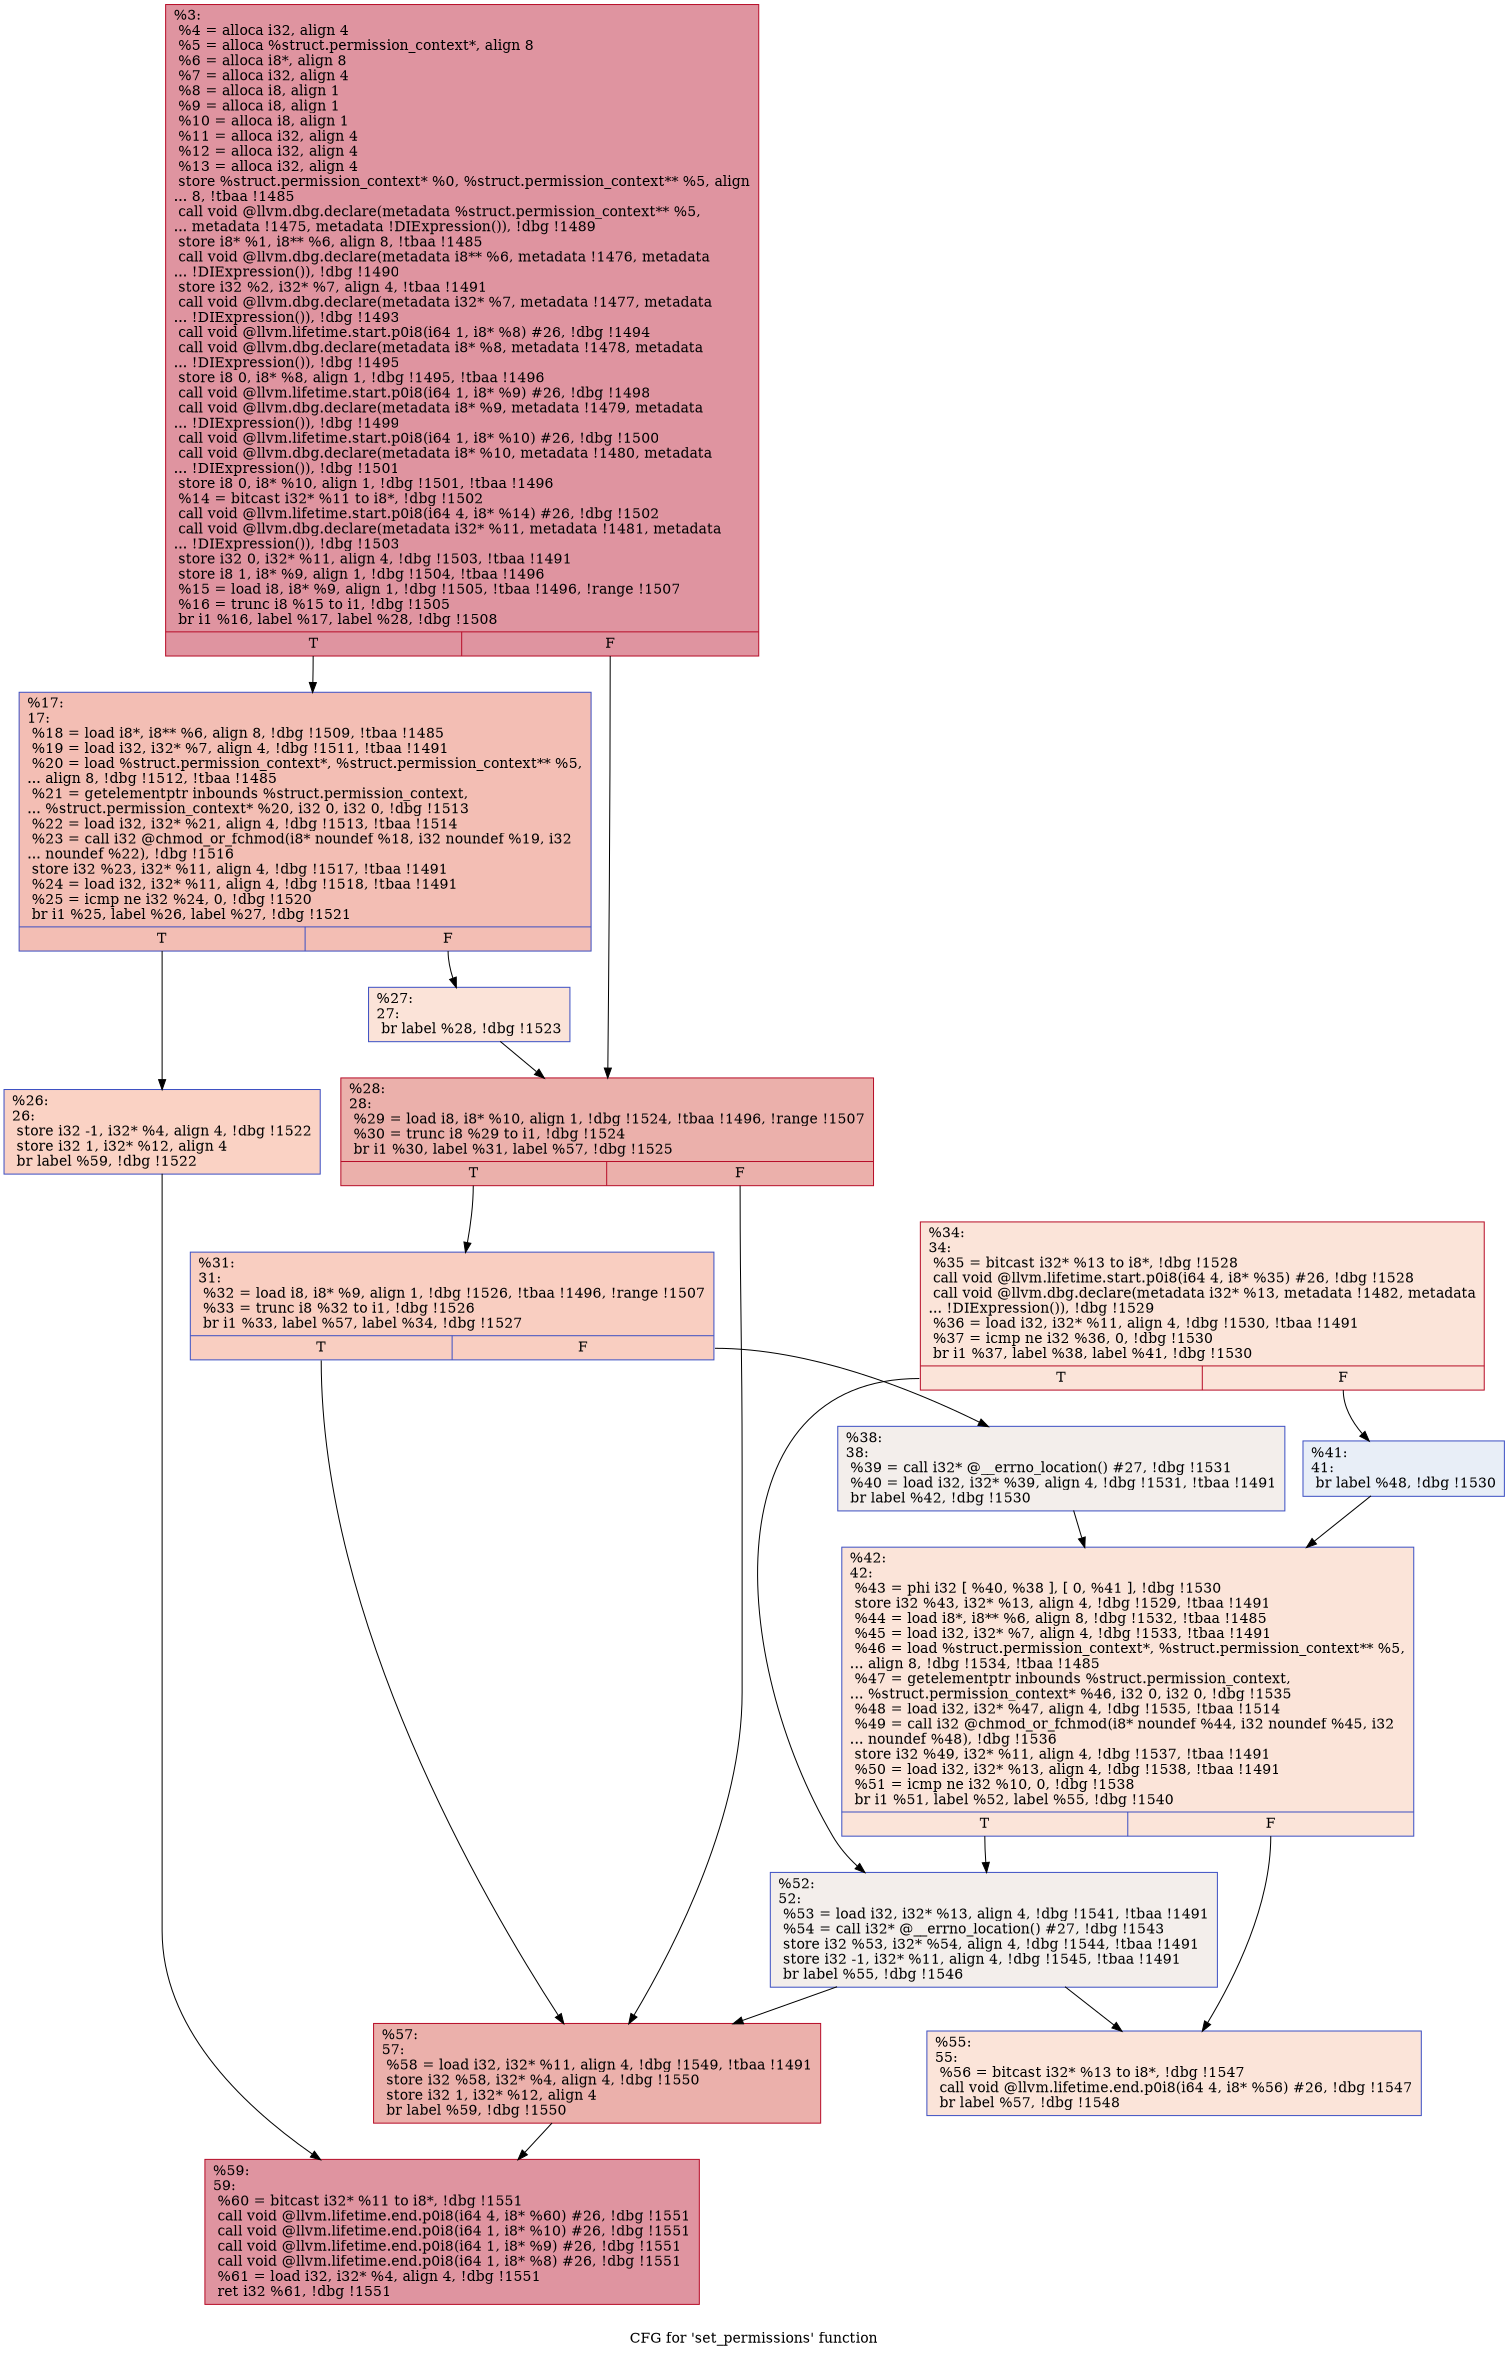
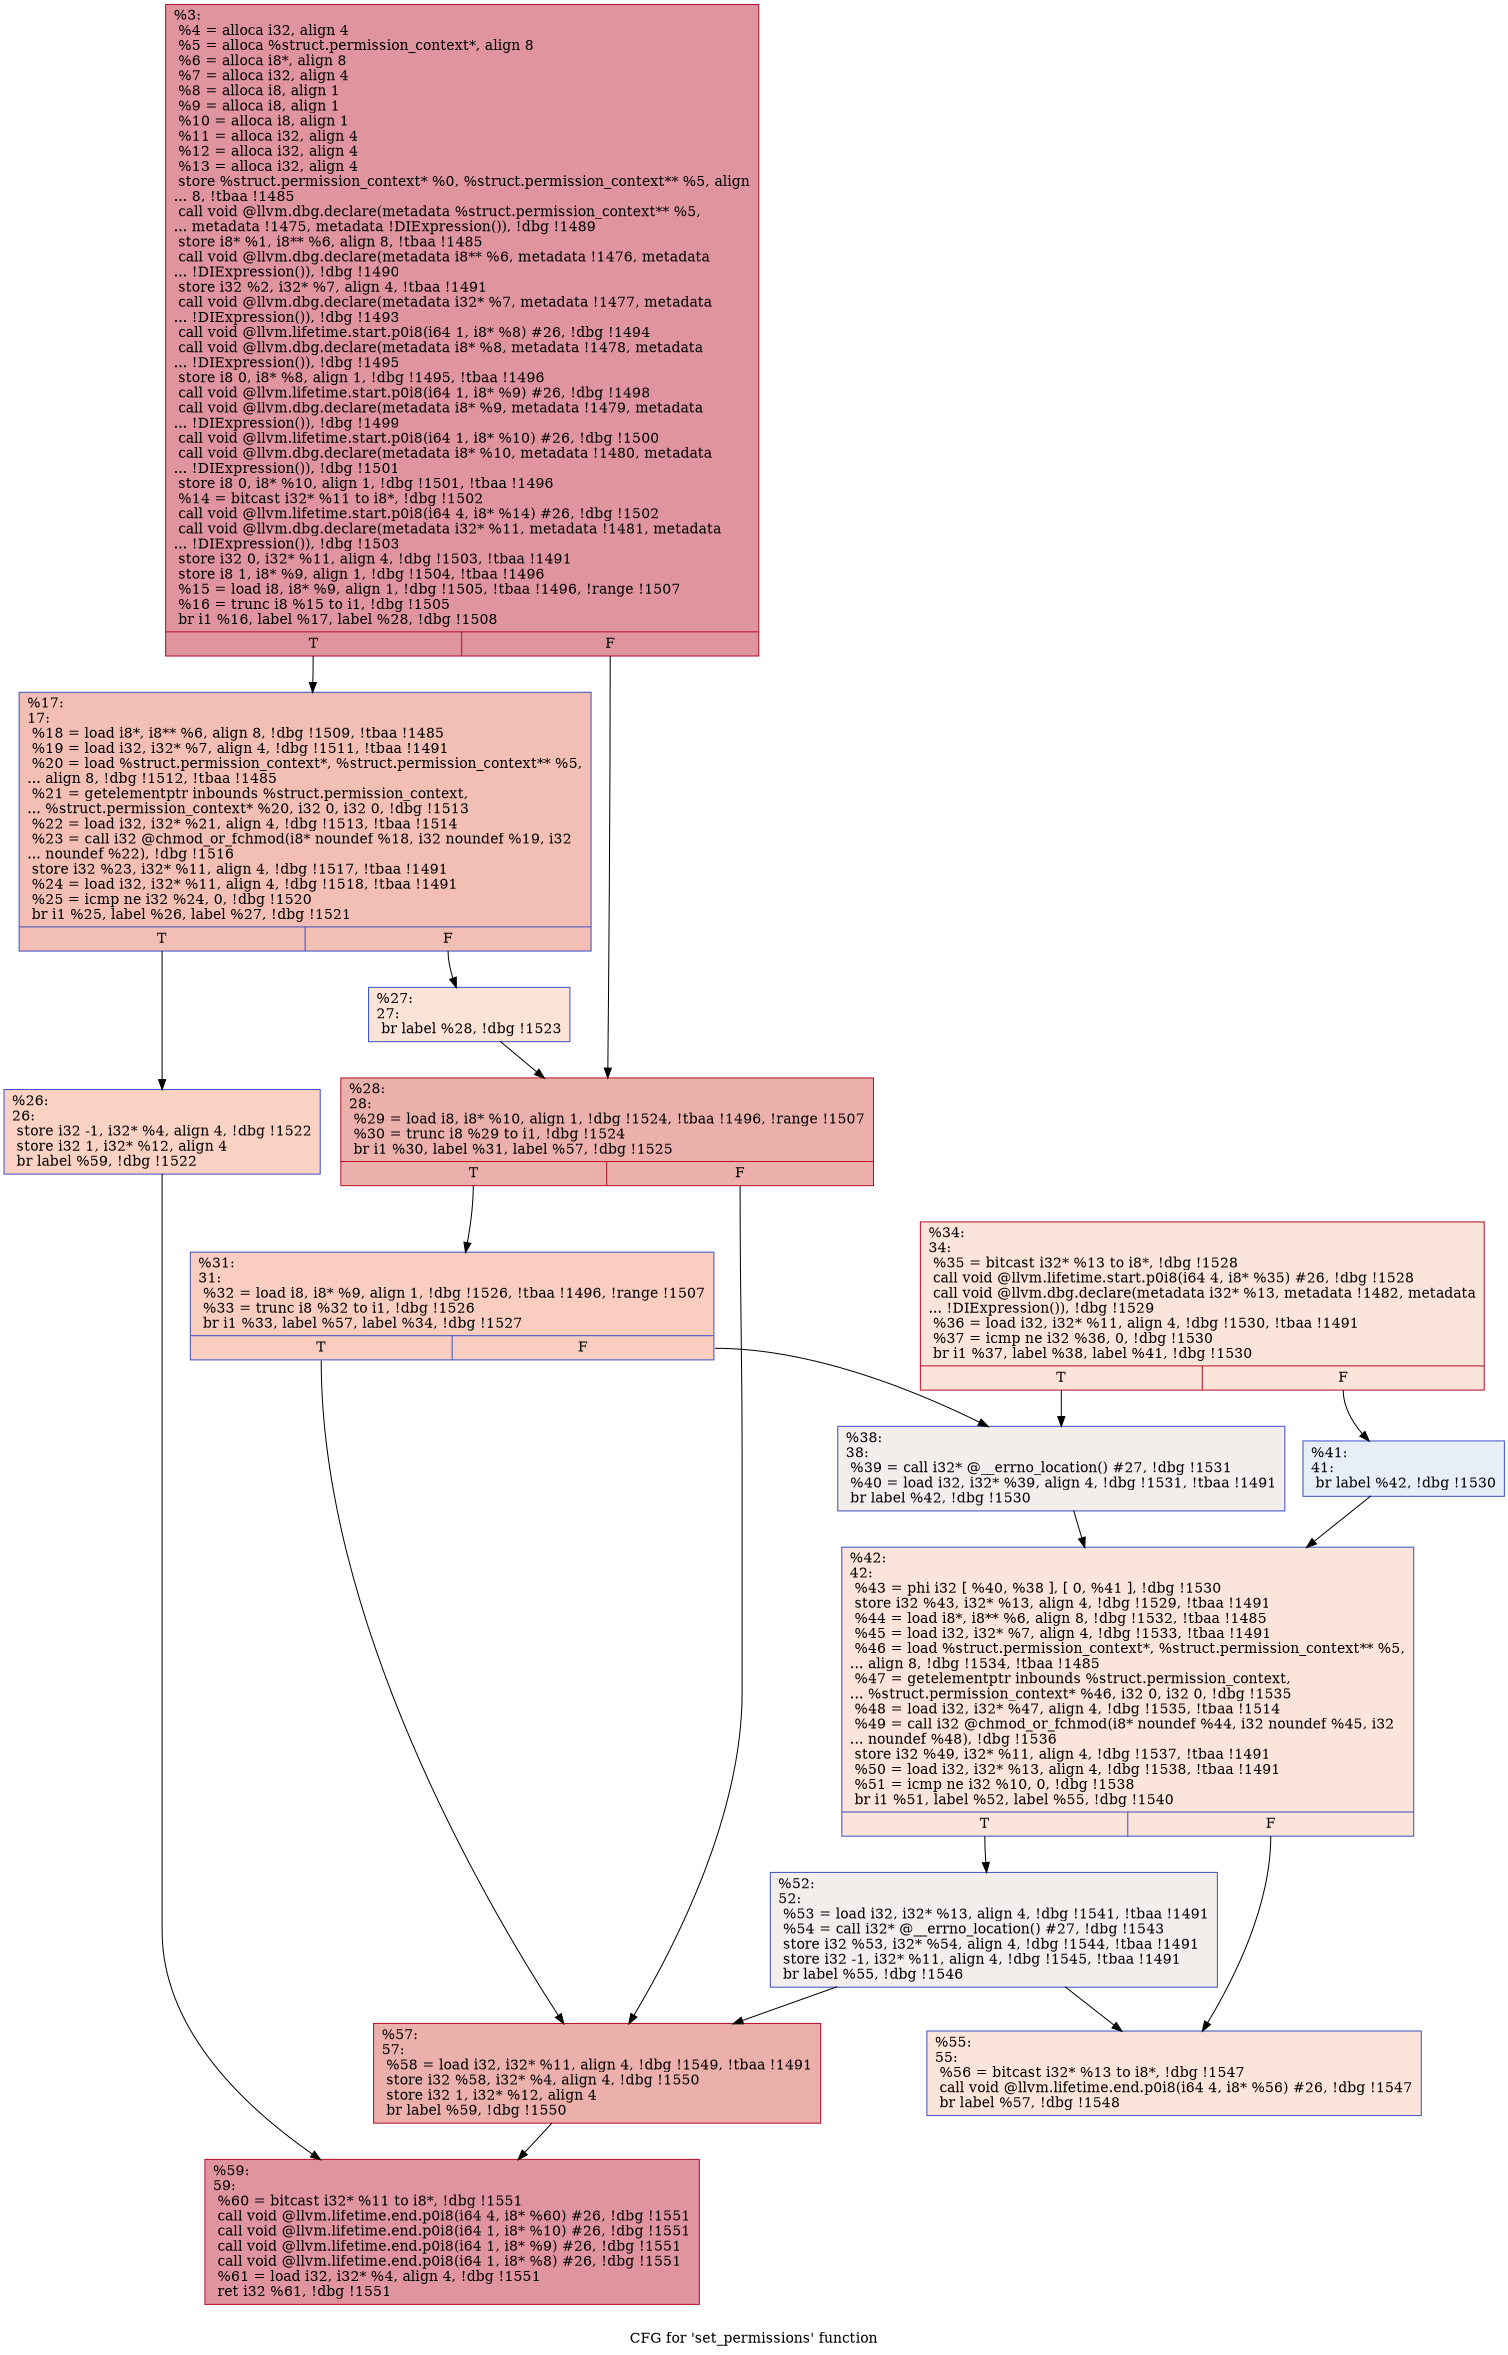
node "%41:": text "br label %48, !dbg !1530" -> "br label %42, !dbg !1530"
edge "%34:" -> "%52:": now "%34:" -> "%38:"
